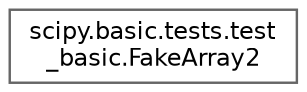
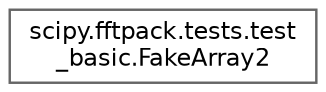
node "scipy.basic.tests.test _basic.FakeArray2": label "scipy.basic.tests.test _basic.FakeArray2" -> "scipy.fftpack.tests.test _basic.FakeArray2"
